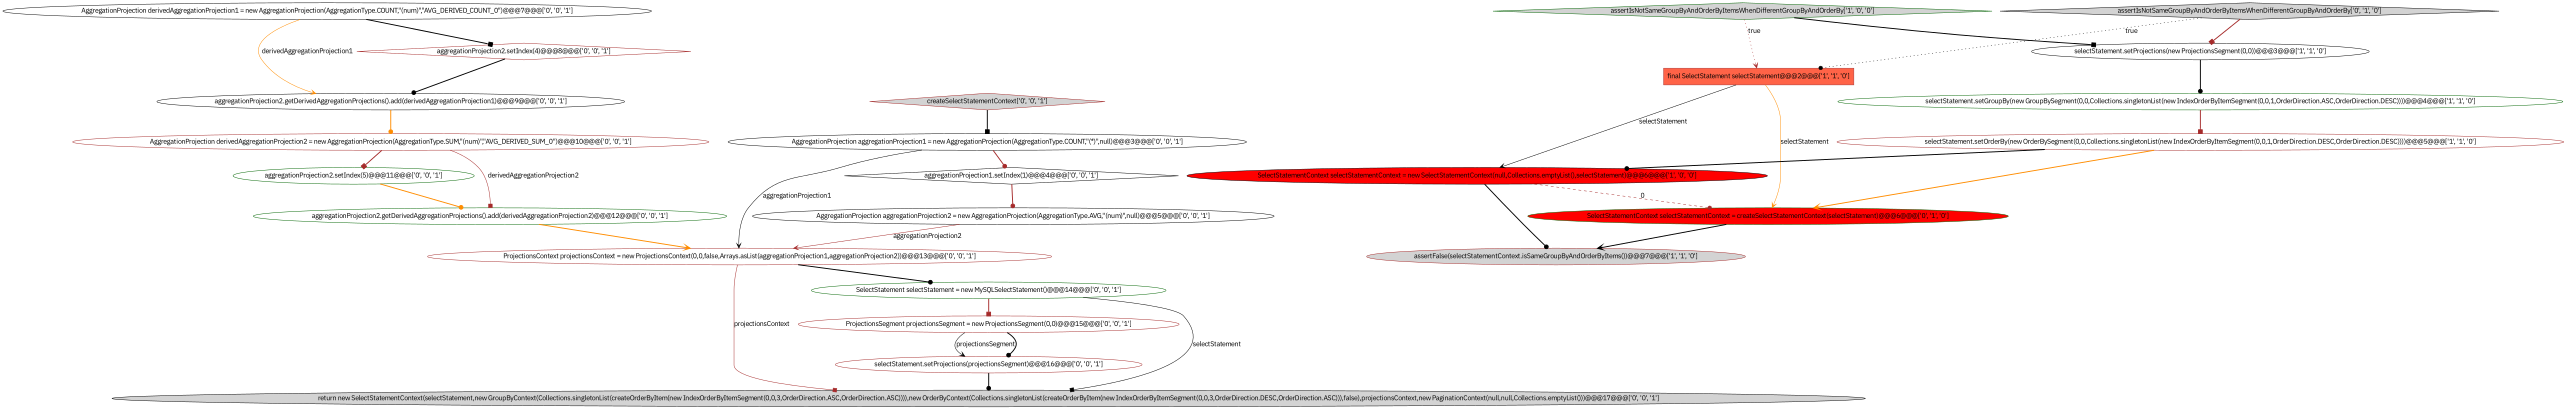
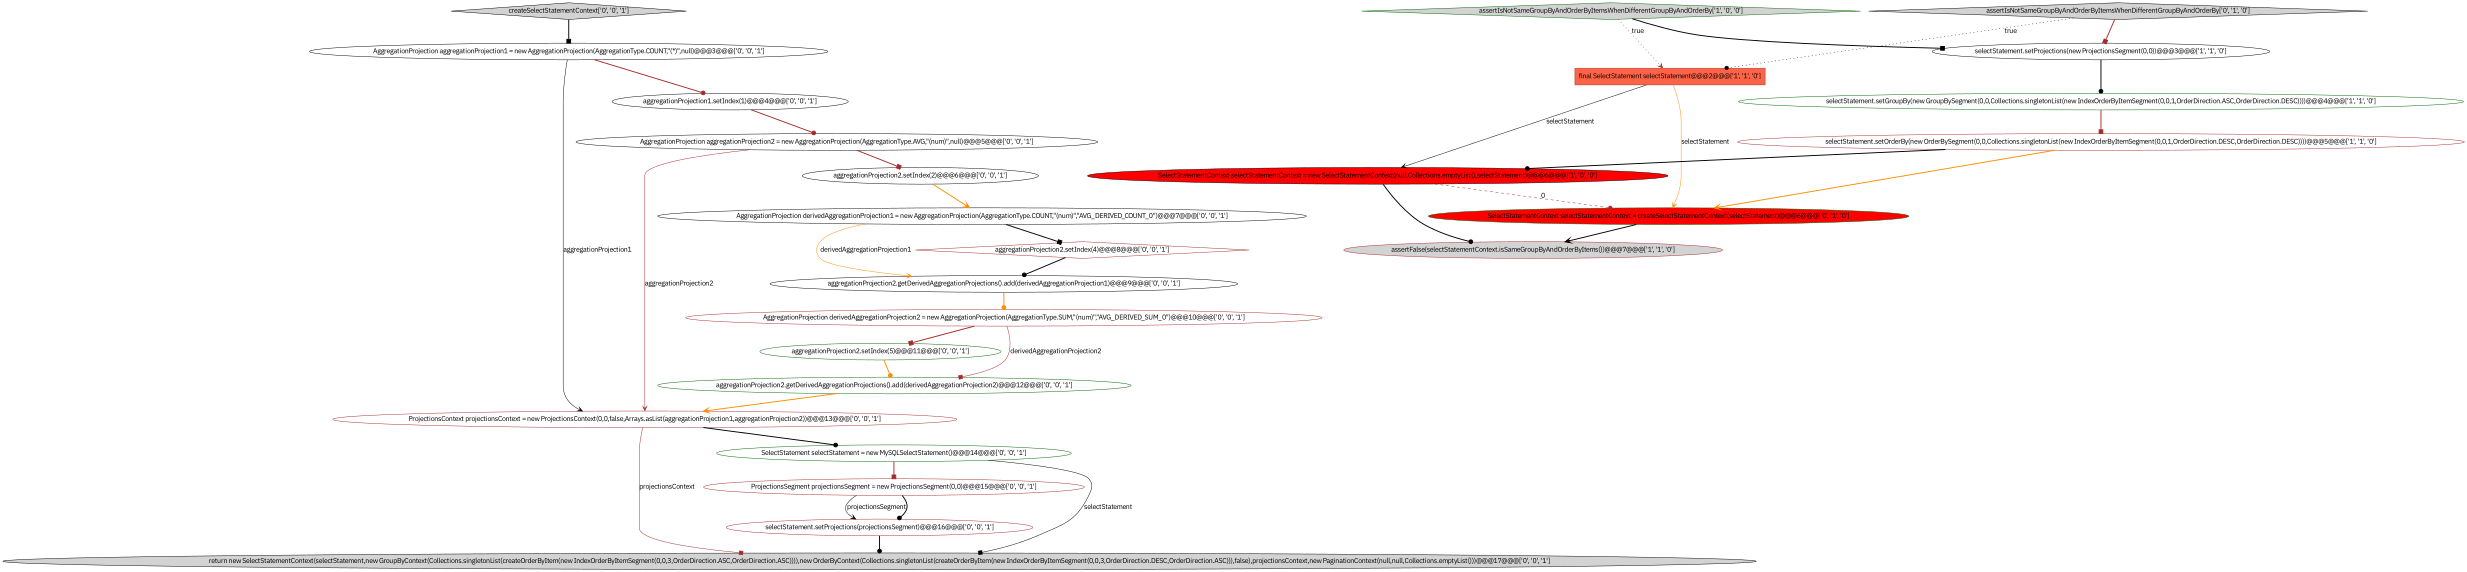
node "createSelectStatementContext['0', '0', '1']": color brown -> black
node "aggregationProjection2.setIndex(2)@@@6@@@['0', '0', '1']": added
node "aggregationProjection1.setIndex(1)@@@4@@@['0', '0', '1']": shape diamond -> ellipse
